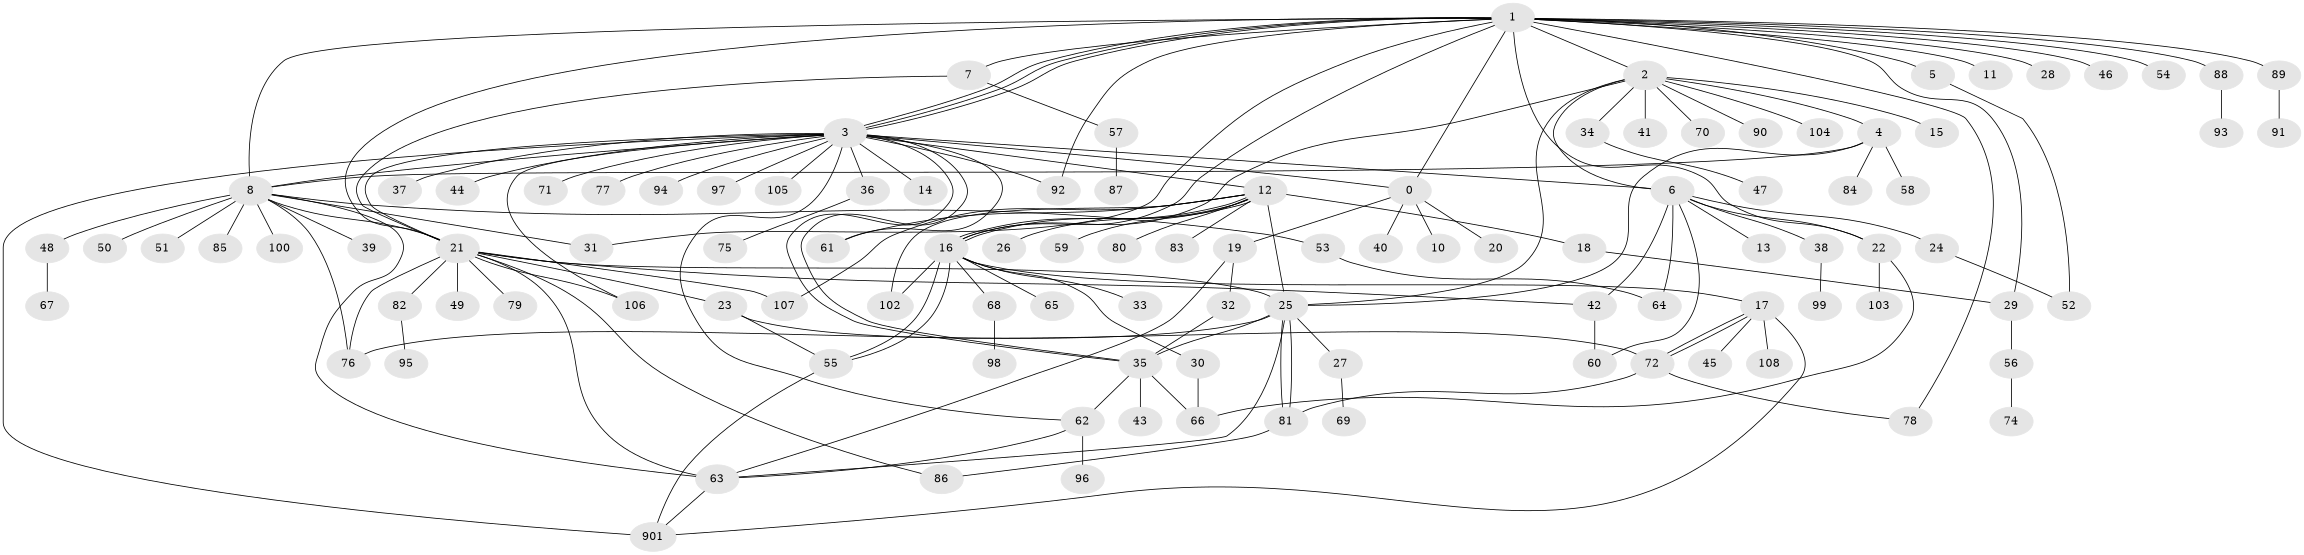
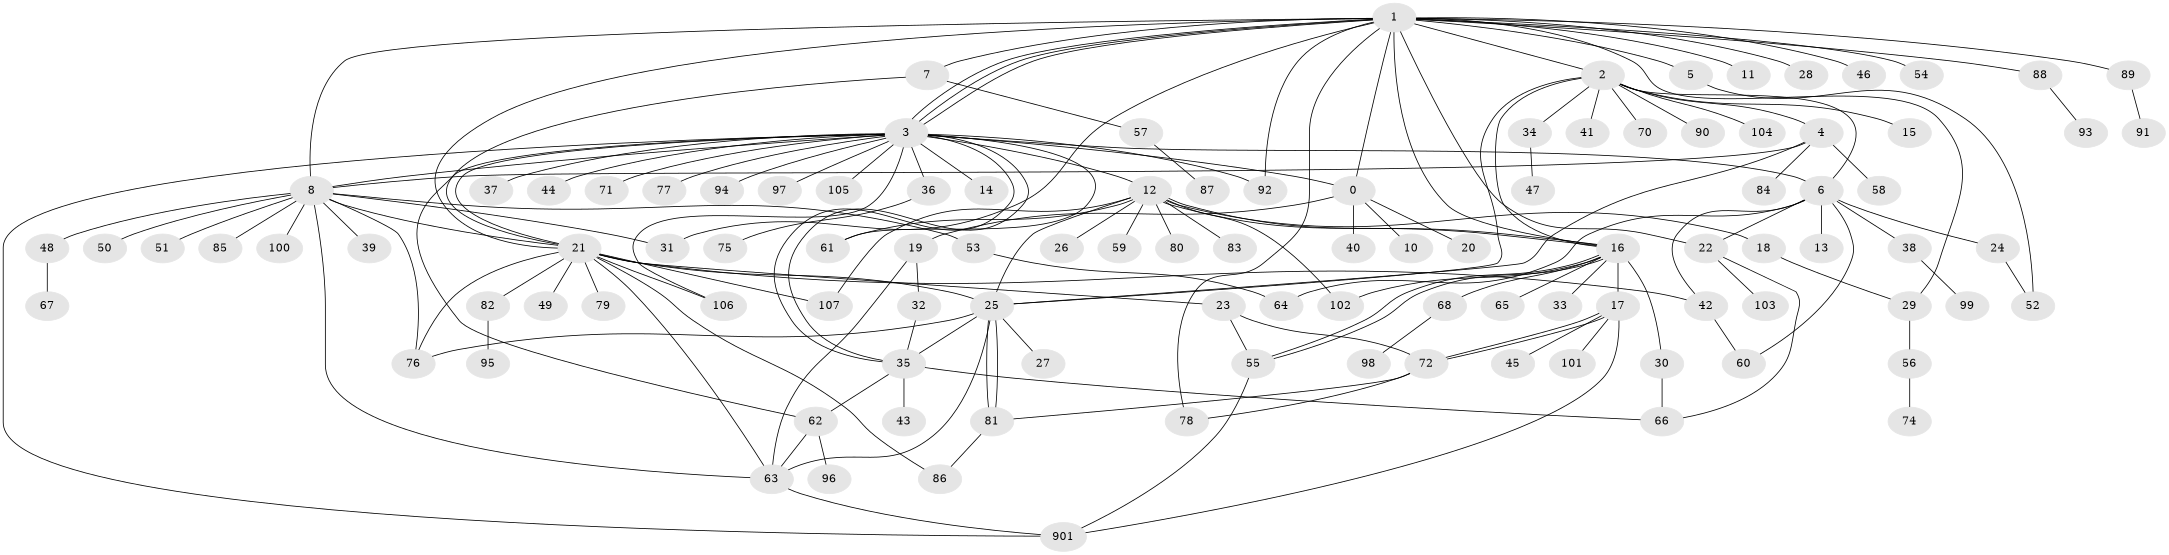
node "108": label "108" -> "101"
node "69": removed
